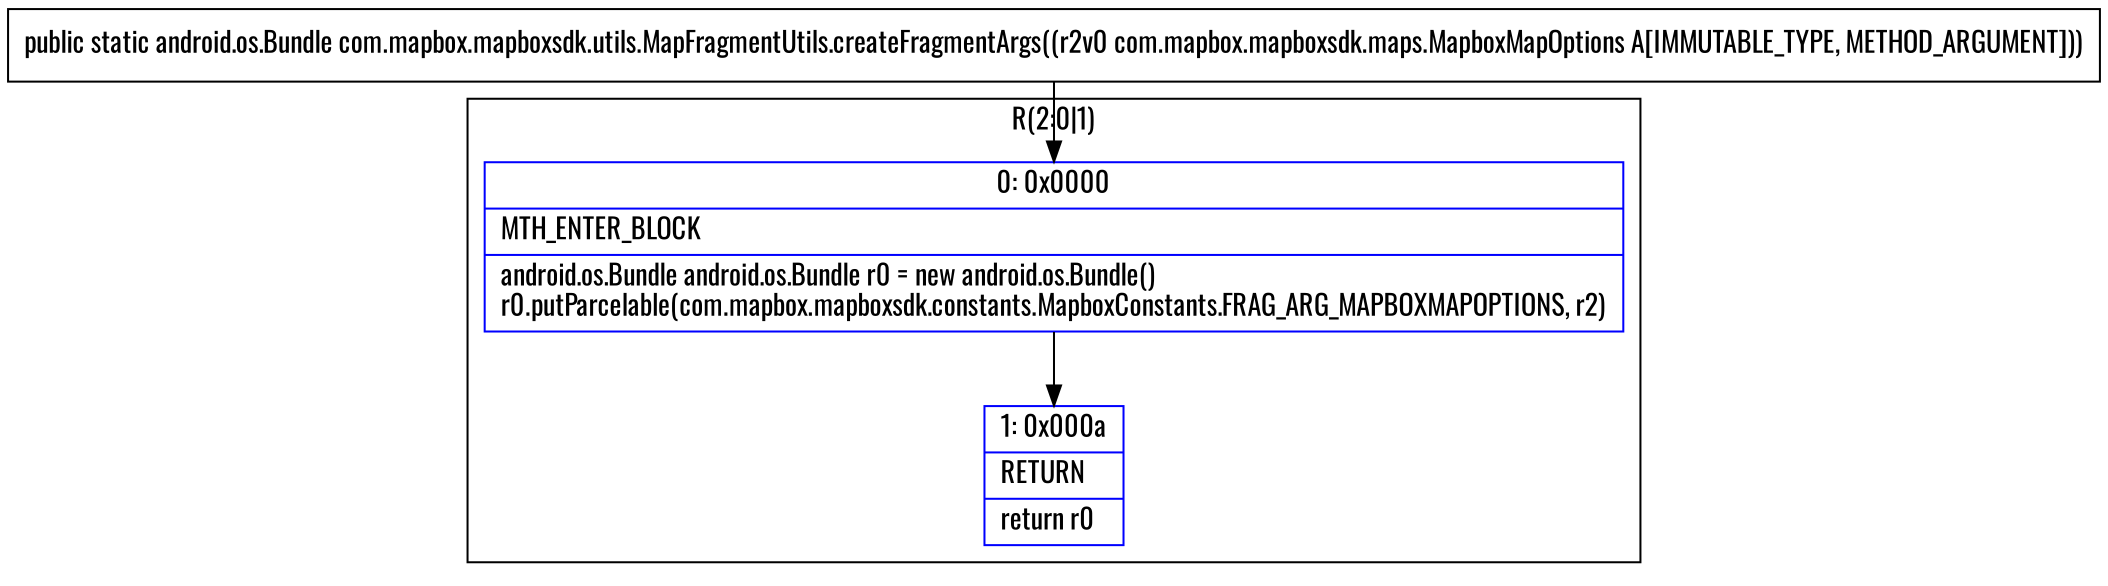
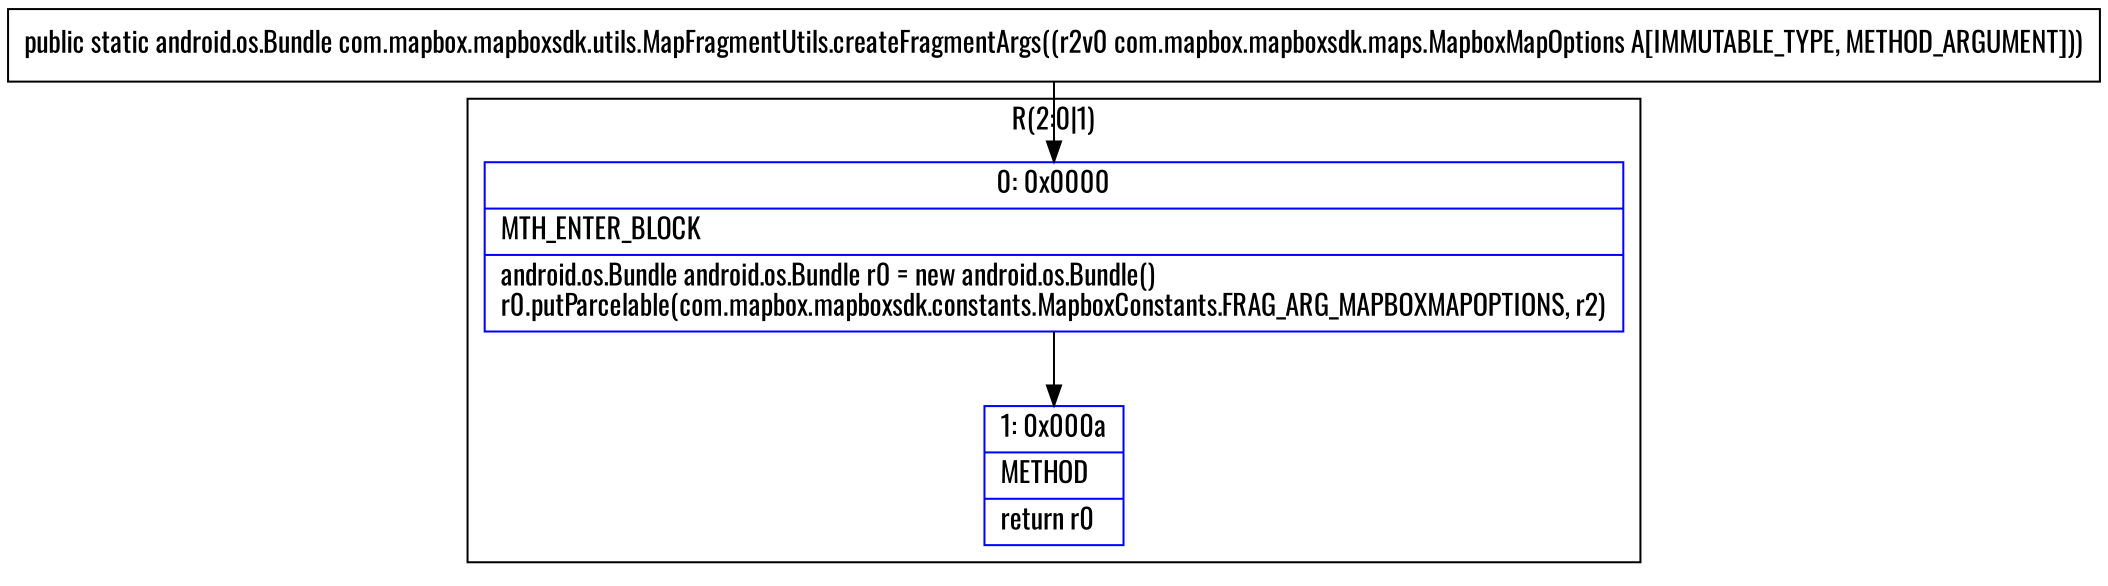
node "1: 0x000a": text "RETURN" -> "METHOD"
